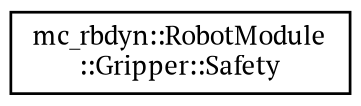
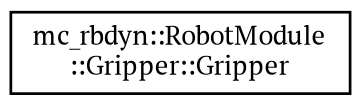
node "mc_rbdyn::RobotModule ::Gripper::Safety": label "mc_rbdyn::RobotModule ::Gripper::Safety" -> "mc_rbdyn::RobotModule ::Gripper::Gripper"
